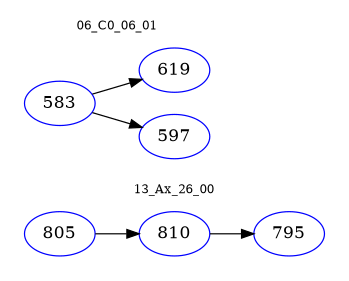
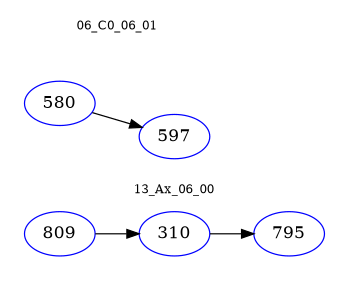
node "619": removed
node "583": label "583" -> "580"
cluster "13_Ax_26_00": label "13_Ax_26_00" -> "13_Ax_06_00"
node "805": label "805" -> "809"
node "810": label "810" -> "310"
